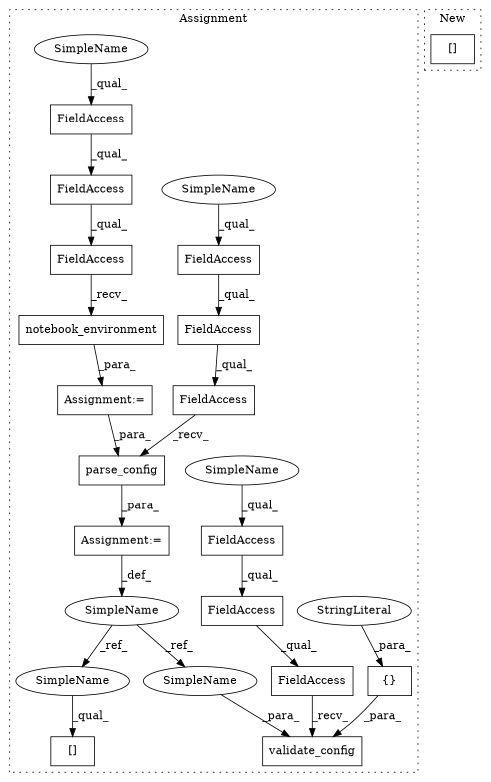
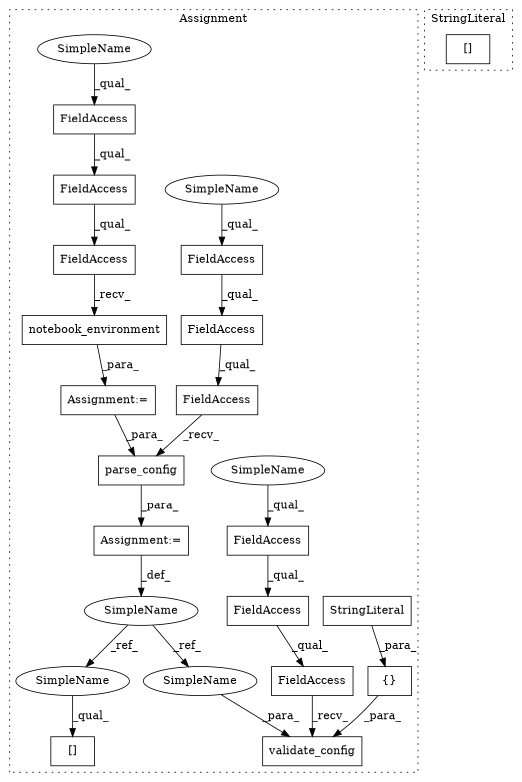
cluster "New": label "New" -> "StringLiteral"
node "StringLiteral": shape ellipse -> box
